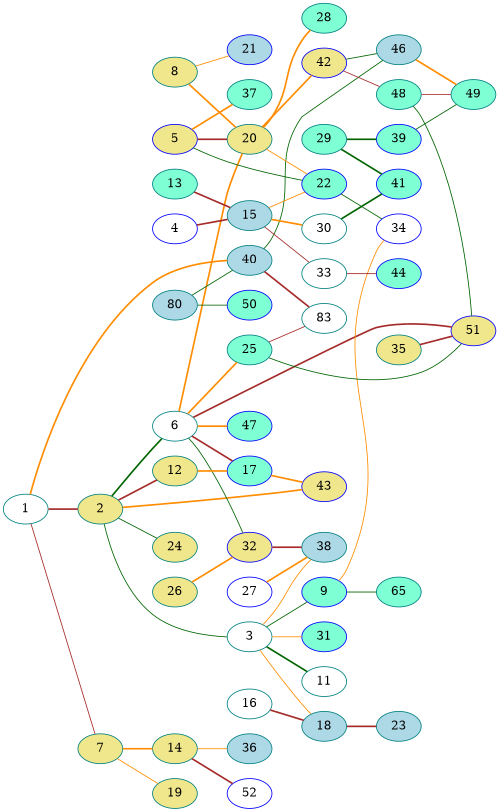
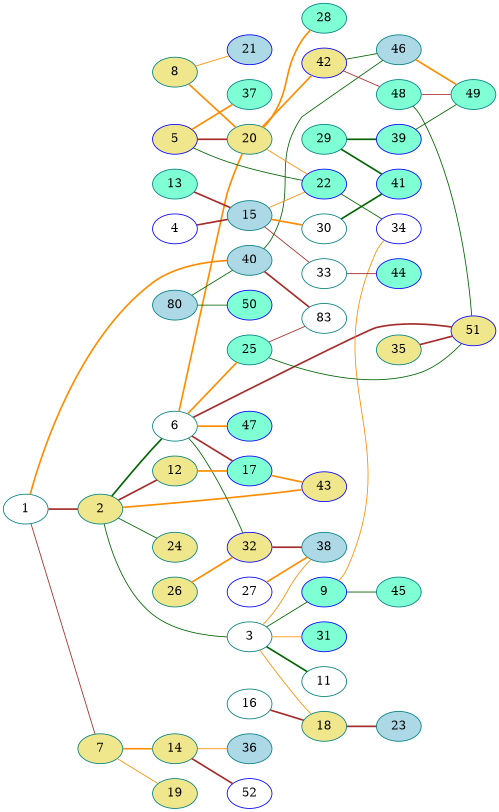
node "65": label "65" -> "45"
node "18": fillcolor lightblue -> khaki
